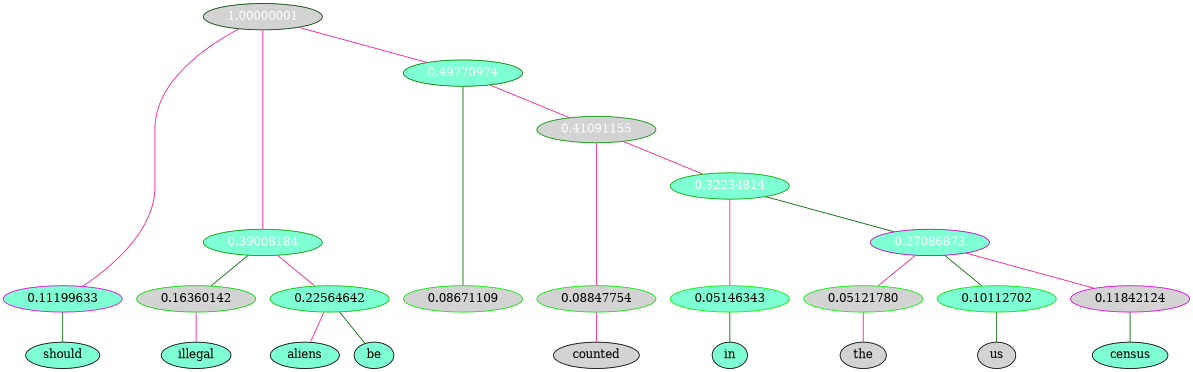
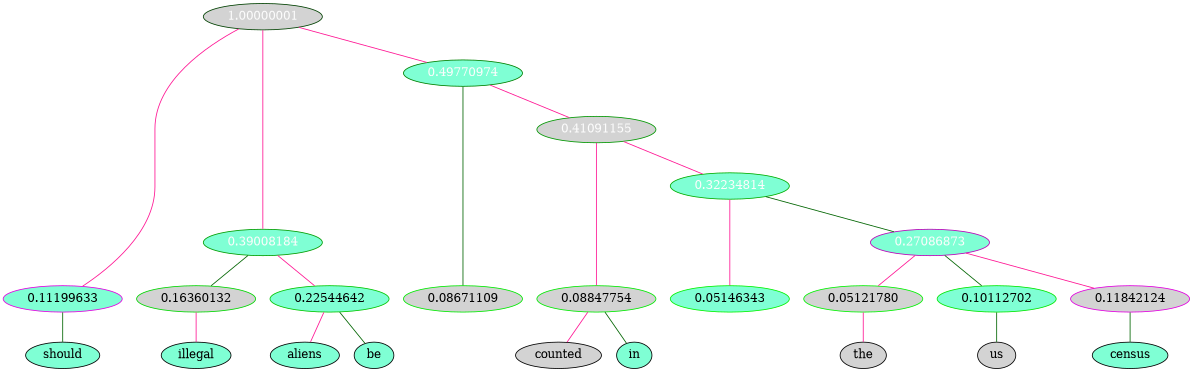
node "0.16360142": label "0.16360142" -> "0.16360132"
node "0.22564642": label "0.22564642" -> "0.22544642"
edge "0.05146343" -- "in": now "0.08847754" -- "in"
